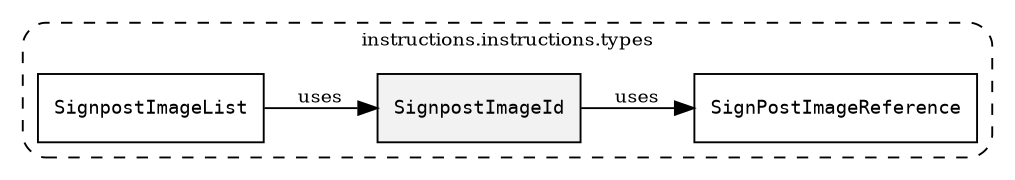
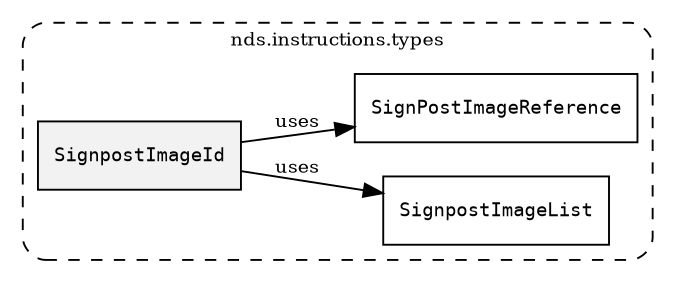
cluster "instructions.instructions.types": label "instructions.instructions.types" -> "nds.instructions.types"
edge "SignpostImageList" -> "SignpostImageId": reversed
